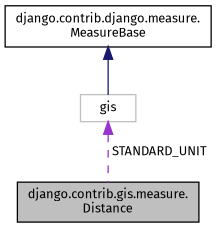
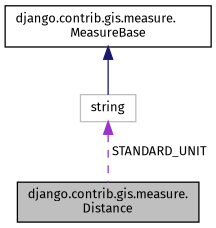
node "django.contrib.django.measure. MeasureBase": label "django.contrib.django.measure. MeasureBase" -> "django.contrib.gis.measure. MeasureBase"
node "gis": label "gis" -> "string"
